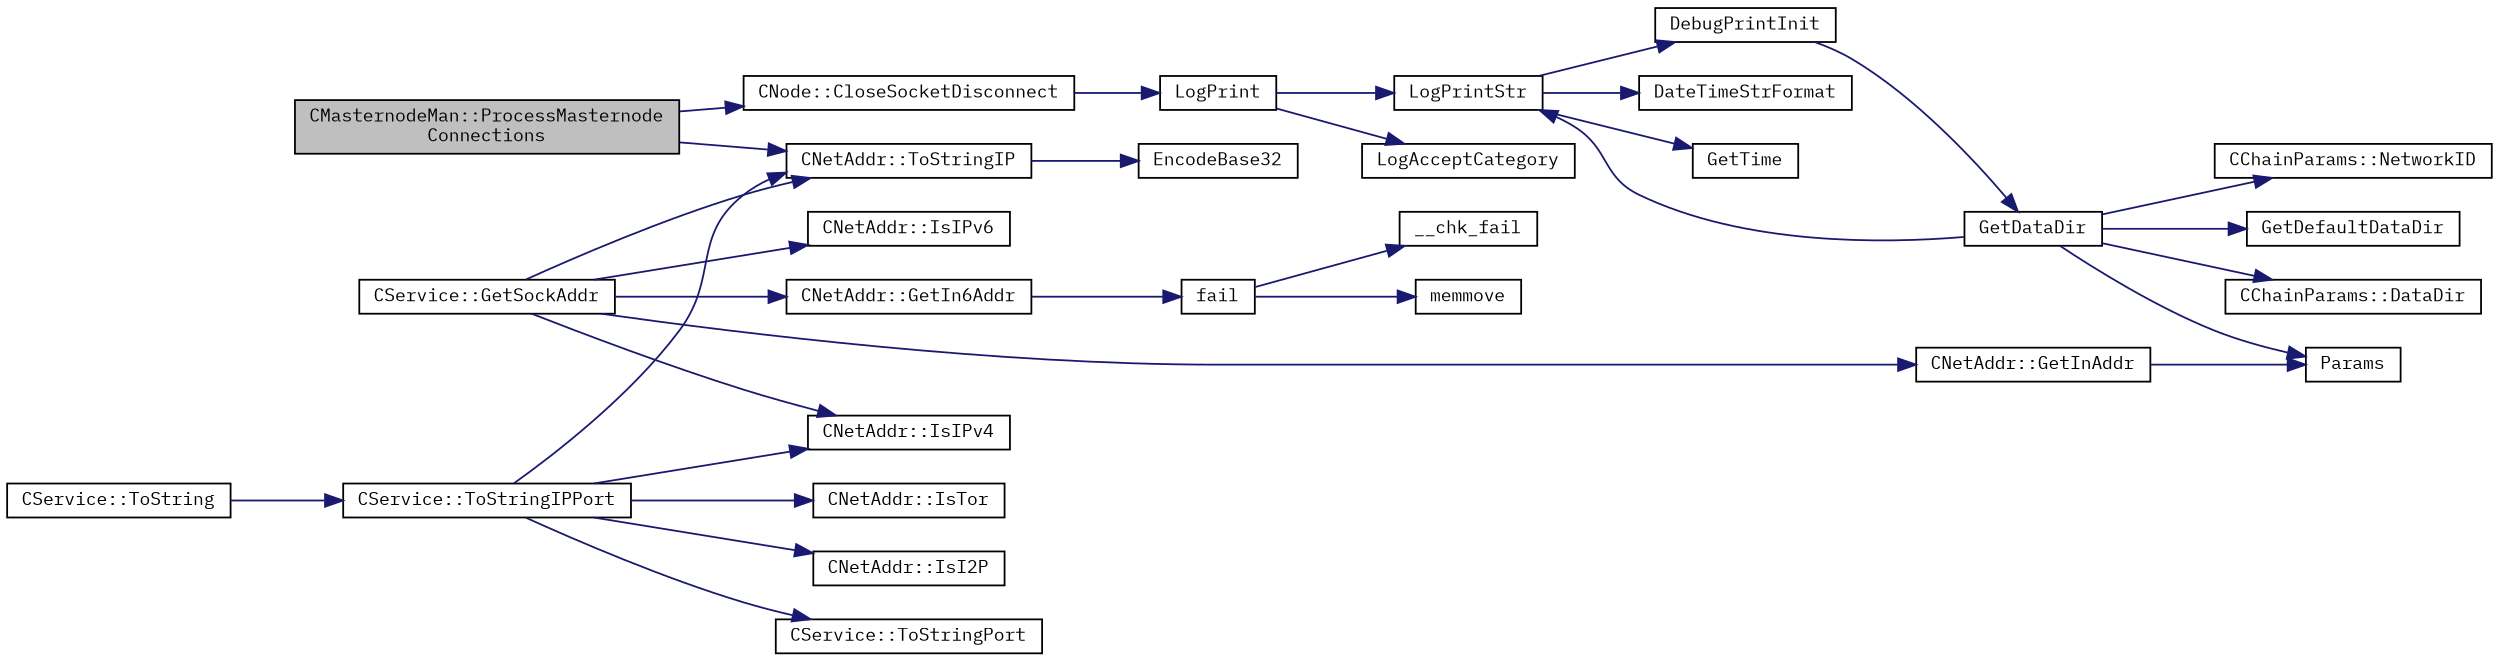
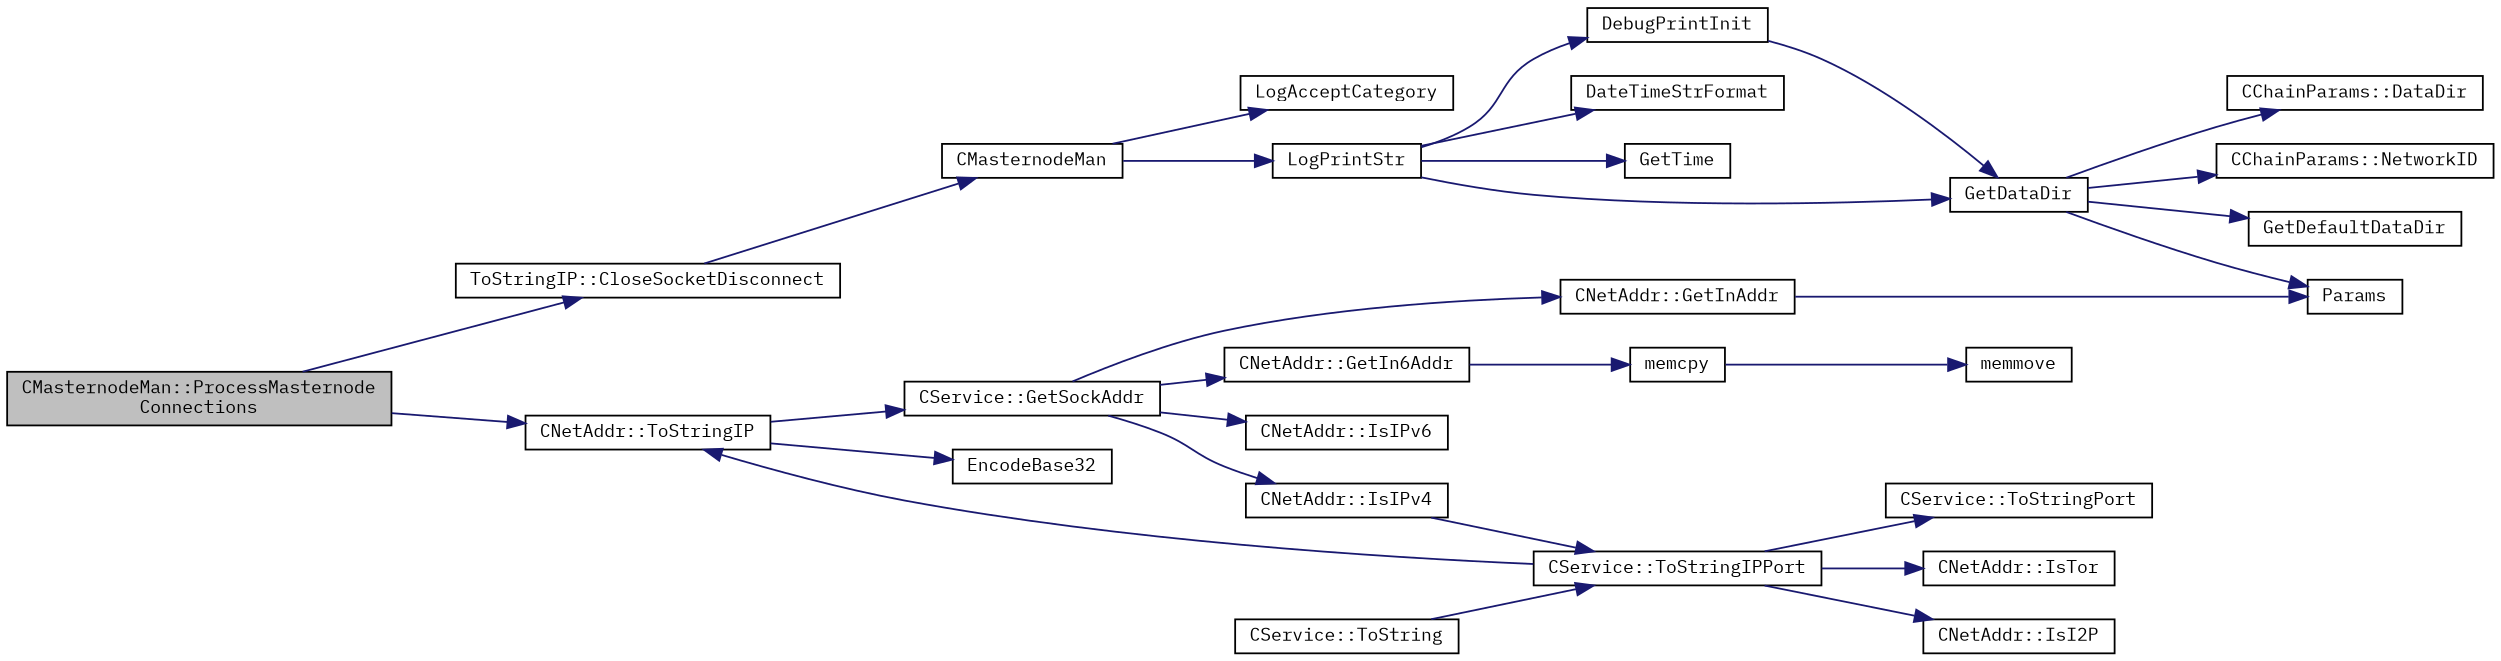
node "CNode::CloseSocketDisconnect": label "CNode::CloseSocketDisconnect" -> "ToStringIP::CloseSocketDisconnect"
node "LogPrint": label "LogPrint" -> "CMasternodeMan"
edge "CService::GetSockAddr" -> "CNetAddr::ToStringIP": reversed
edge "GetDataDir" -> "LogPrintStr": reversed
node "__chk_fail": removed
node "fail": label "fail" -> "memcpy"
edge "CService::ToStringIPPort" -> "CNetAddr::IsIPv4": reversed
